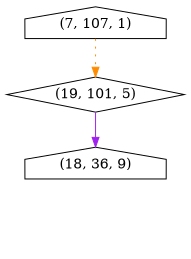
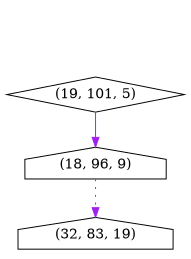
node "(7, 107, 1)": removed
node "(18, 36, 9)": label "(18, 36, 9)" -> "(18, 96, 9)"
node "(32, 83, 19)": added
